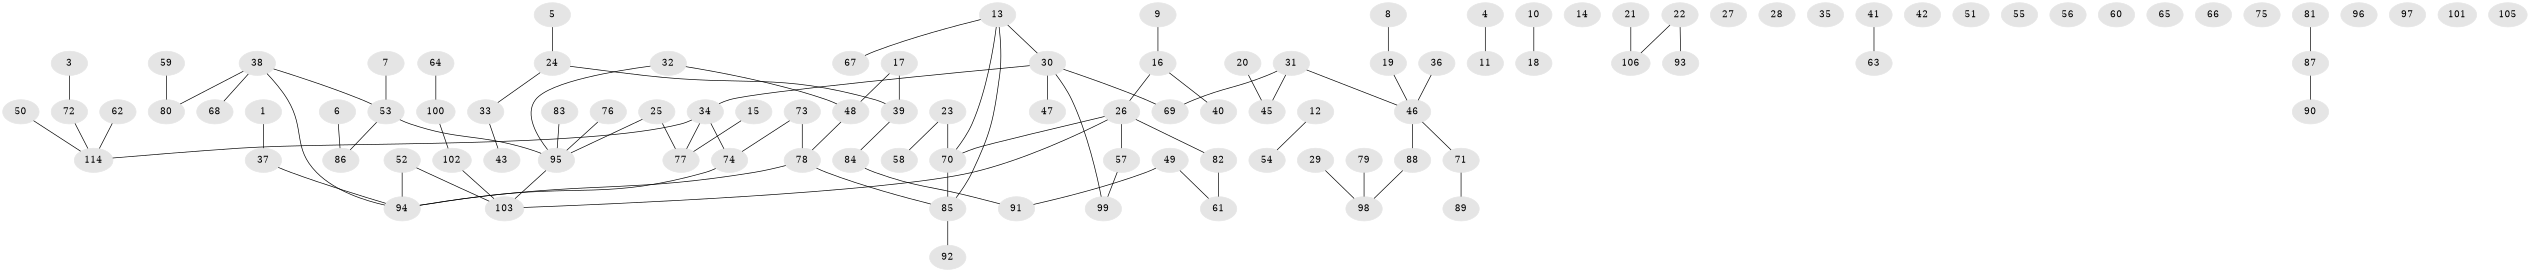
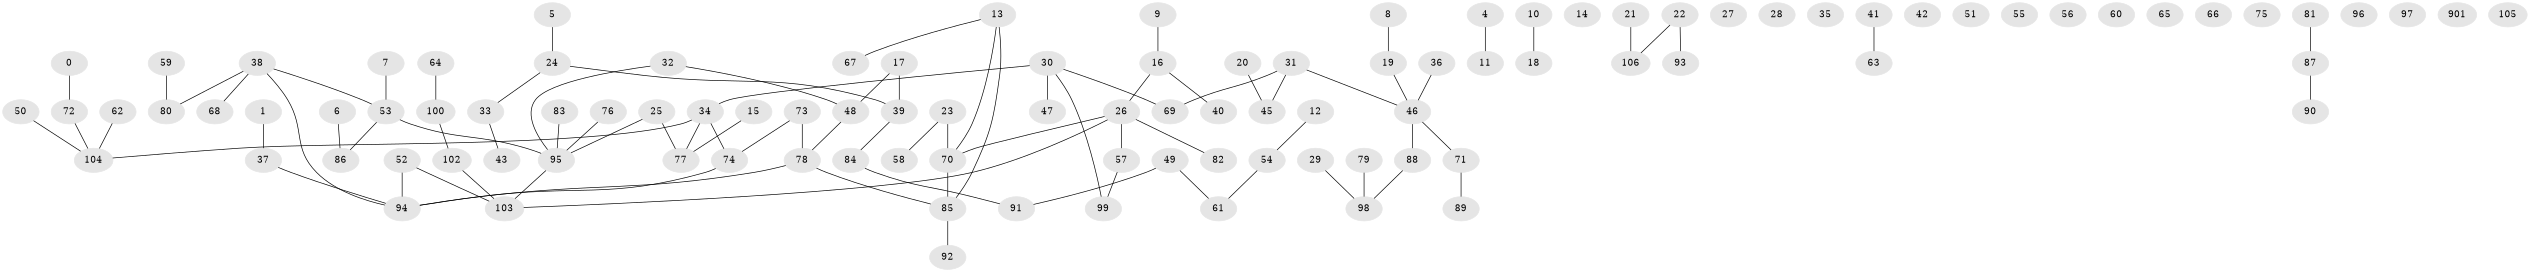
node "101": label "101" -> "901"
edge "13" -- "30": removed
node "3": label "3" -> "0"
node "114": label "114" -> "104"
edge "82" -- "61": now "54" -- "61"
